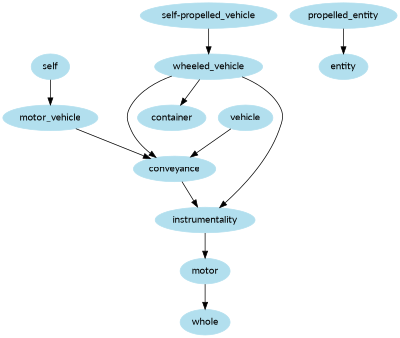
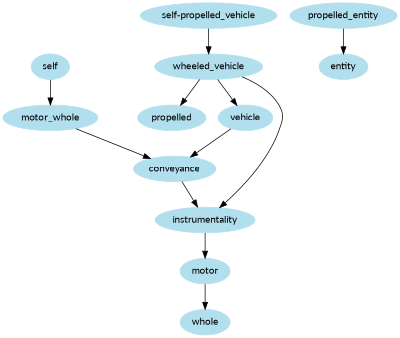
edge "wheeled_vehicle" -> "conveyance": now "wheeled_vehicle" -> "vehicle"
node "motor_vehicle": label "motor_vehicle" -> "motor_whole"
node "container": label "container" -> "propelled"
